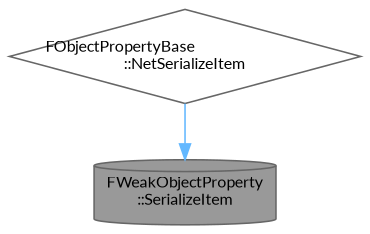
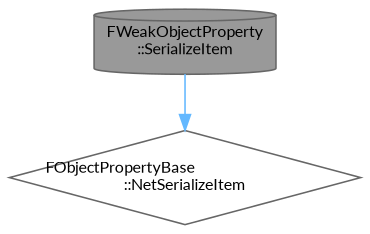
edge "FObjectPropertyBase ::NetSerializeItem" -> "FWeakObjectProperty ::SerializeItem": reversed
